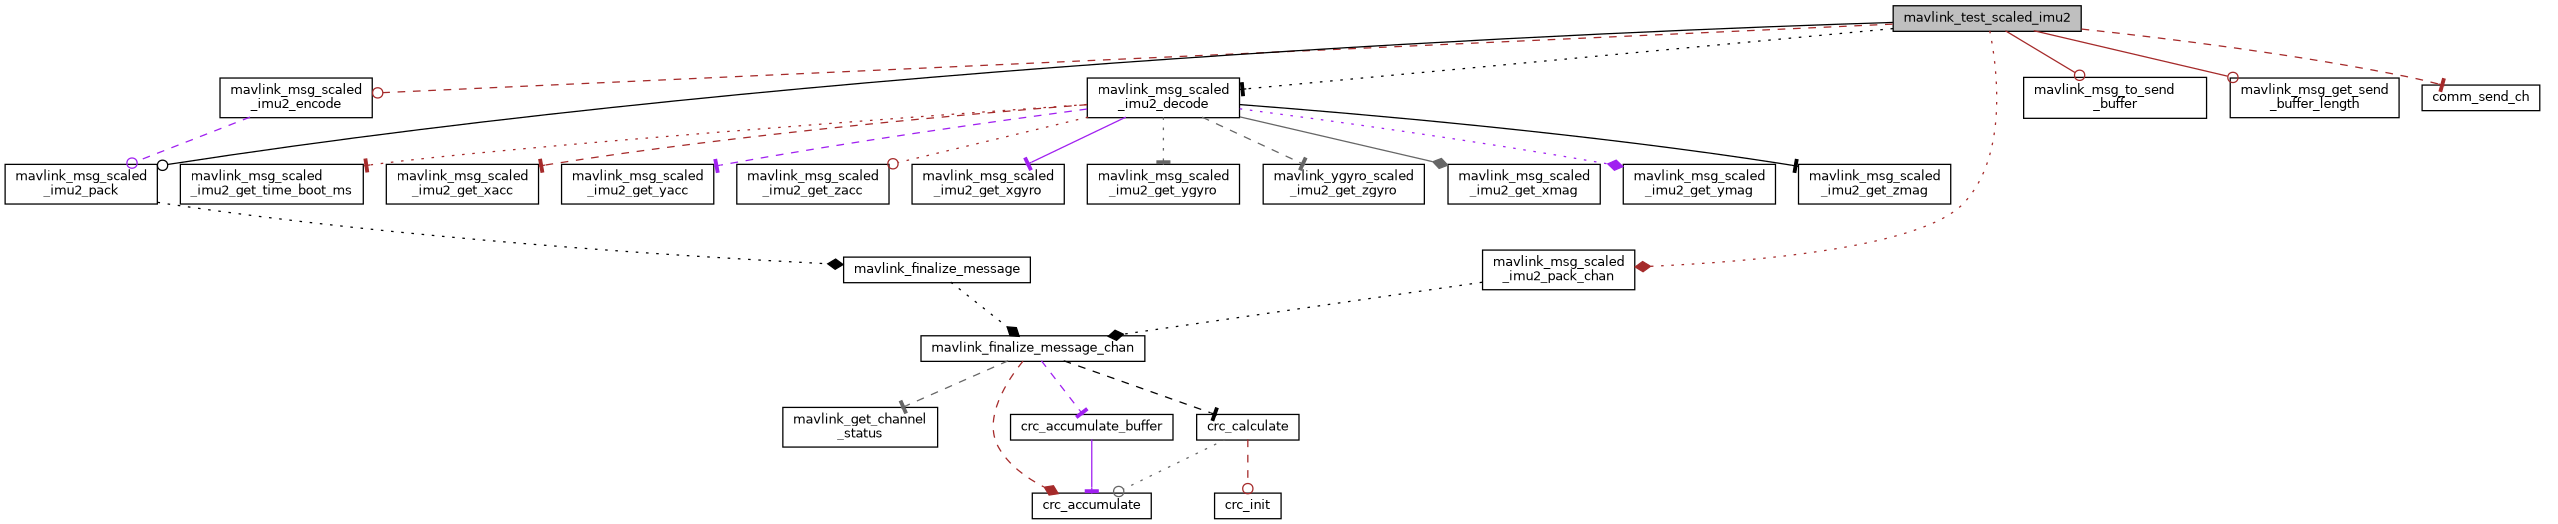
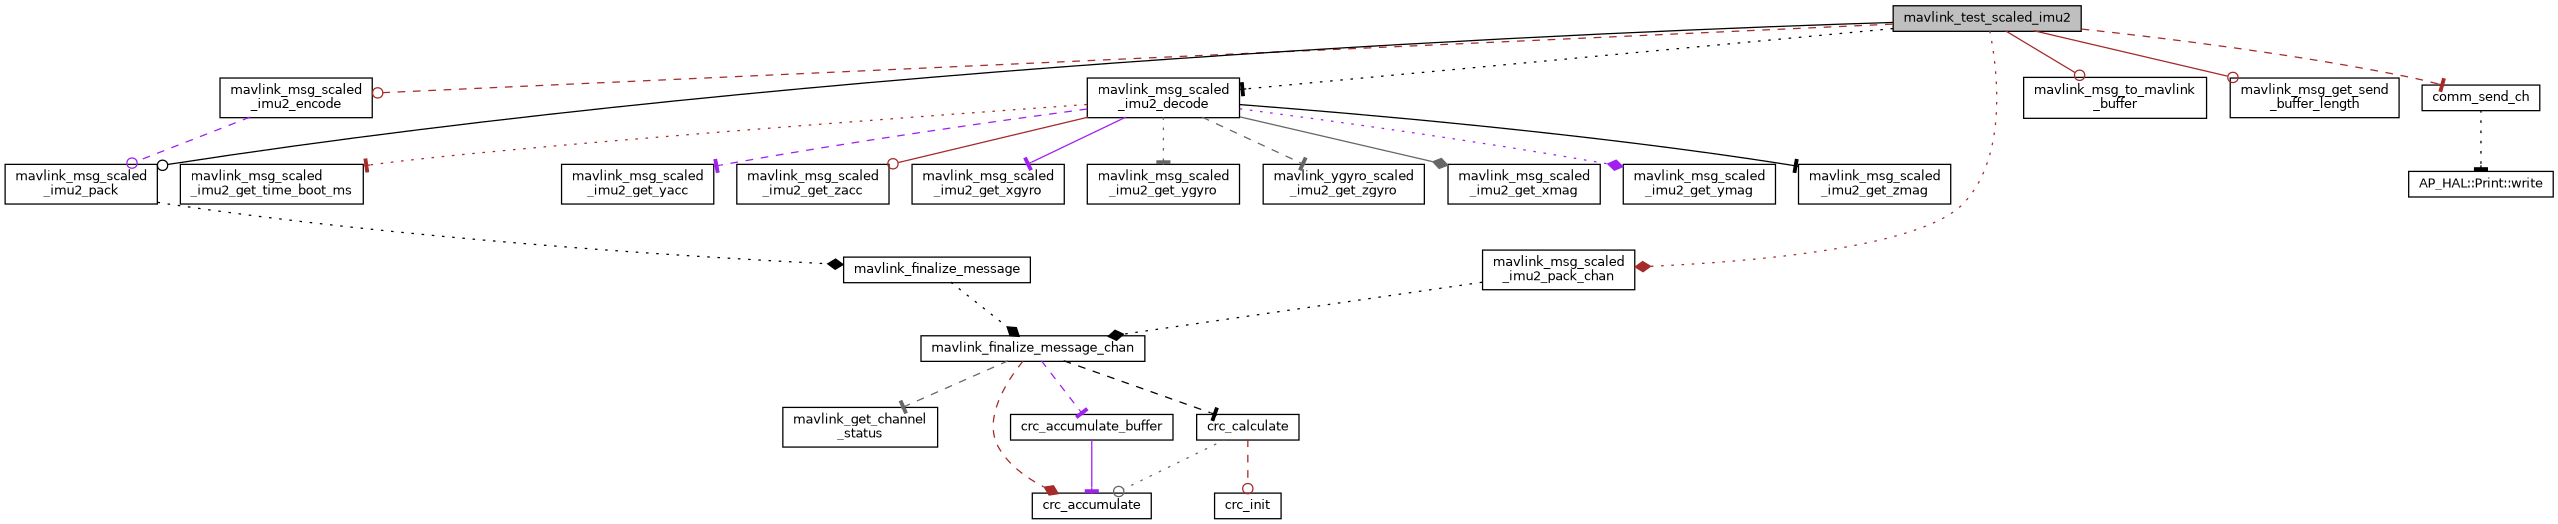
node "mavlink_msg_to_send _buffer": label "mavlink_msg_to_send _buffer" -> "mavlink_msg_to_mavlink _buffer"
edge "mavlink_msg_scaled _imu2_decode" -> "mavlink_msg_scaled _imu2_get_zacc": style dotted -> solid
node "mavlink_msg_scaled _imu2_get_xacc": removed
node "AP_HAL::Print::write": added
